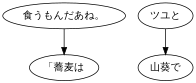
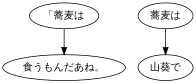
node "ツユと": label "ツユと" -> "蕎麦は"
edge "食うもんだあね。" -> "「蕎麦は": reversed
